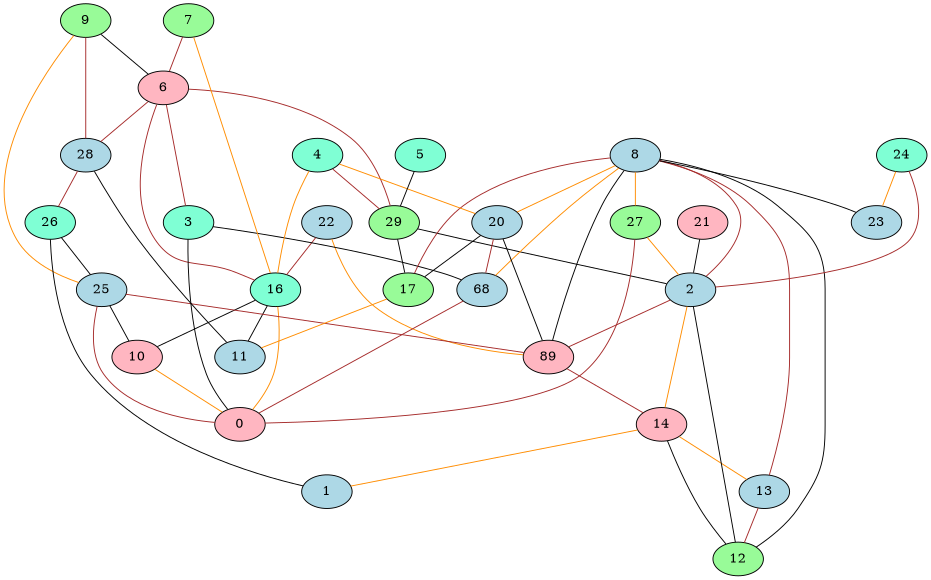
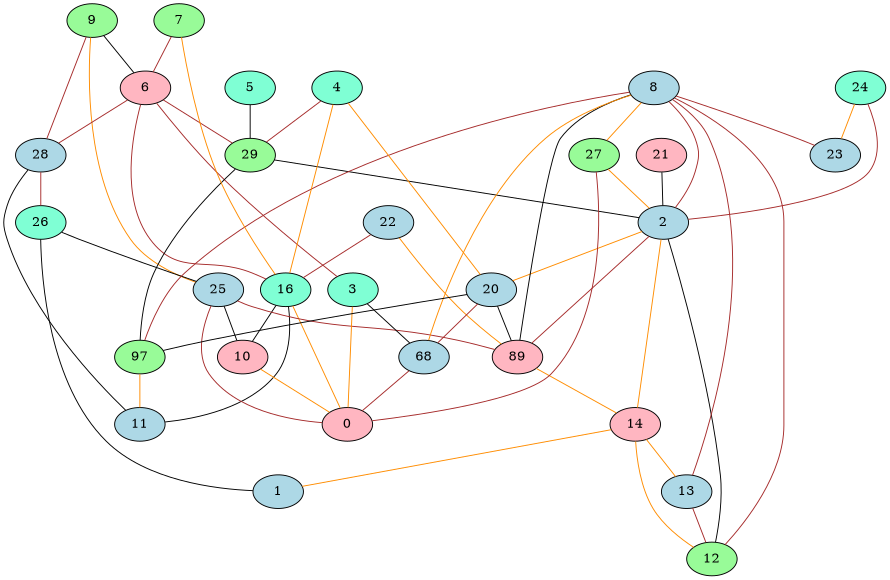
edge "8" -- "23": color black -> brown
edge "8" -- "20": now "2" -- "20"
node "17": label "17" -> "97"
edge "8" -- "12": color black -> brown
edge "3" -- "0": color black -> darkorange
edge "89" -- "14": color brown -> darkorange
edge "14" -- "12": color black -> darkorange
